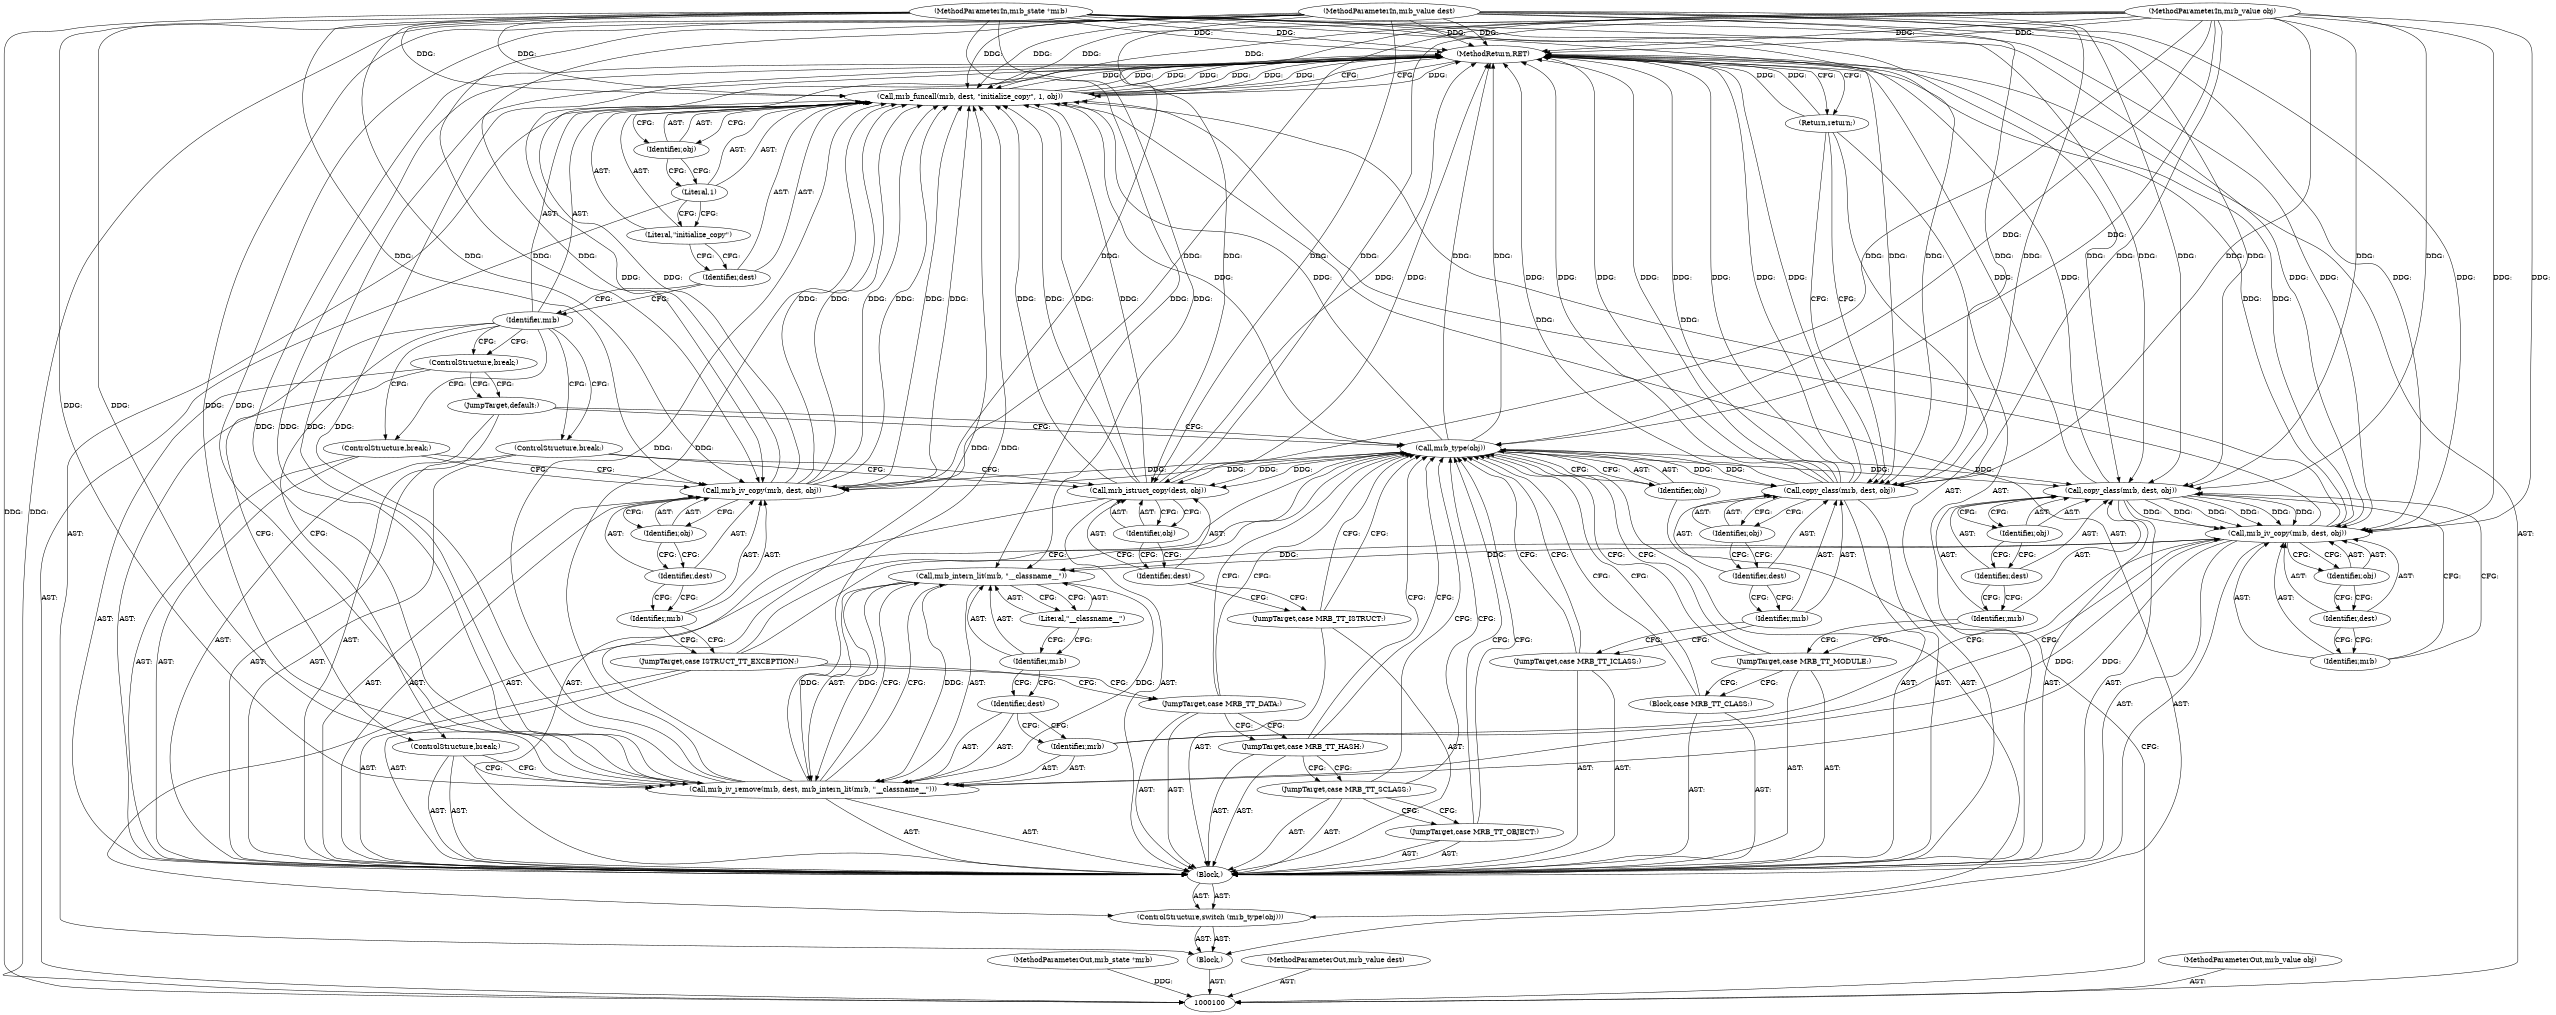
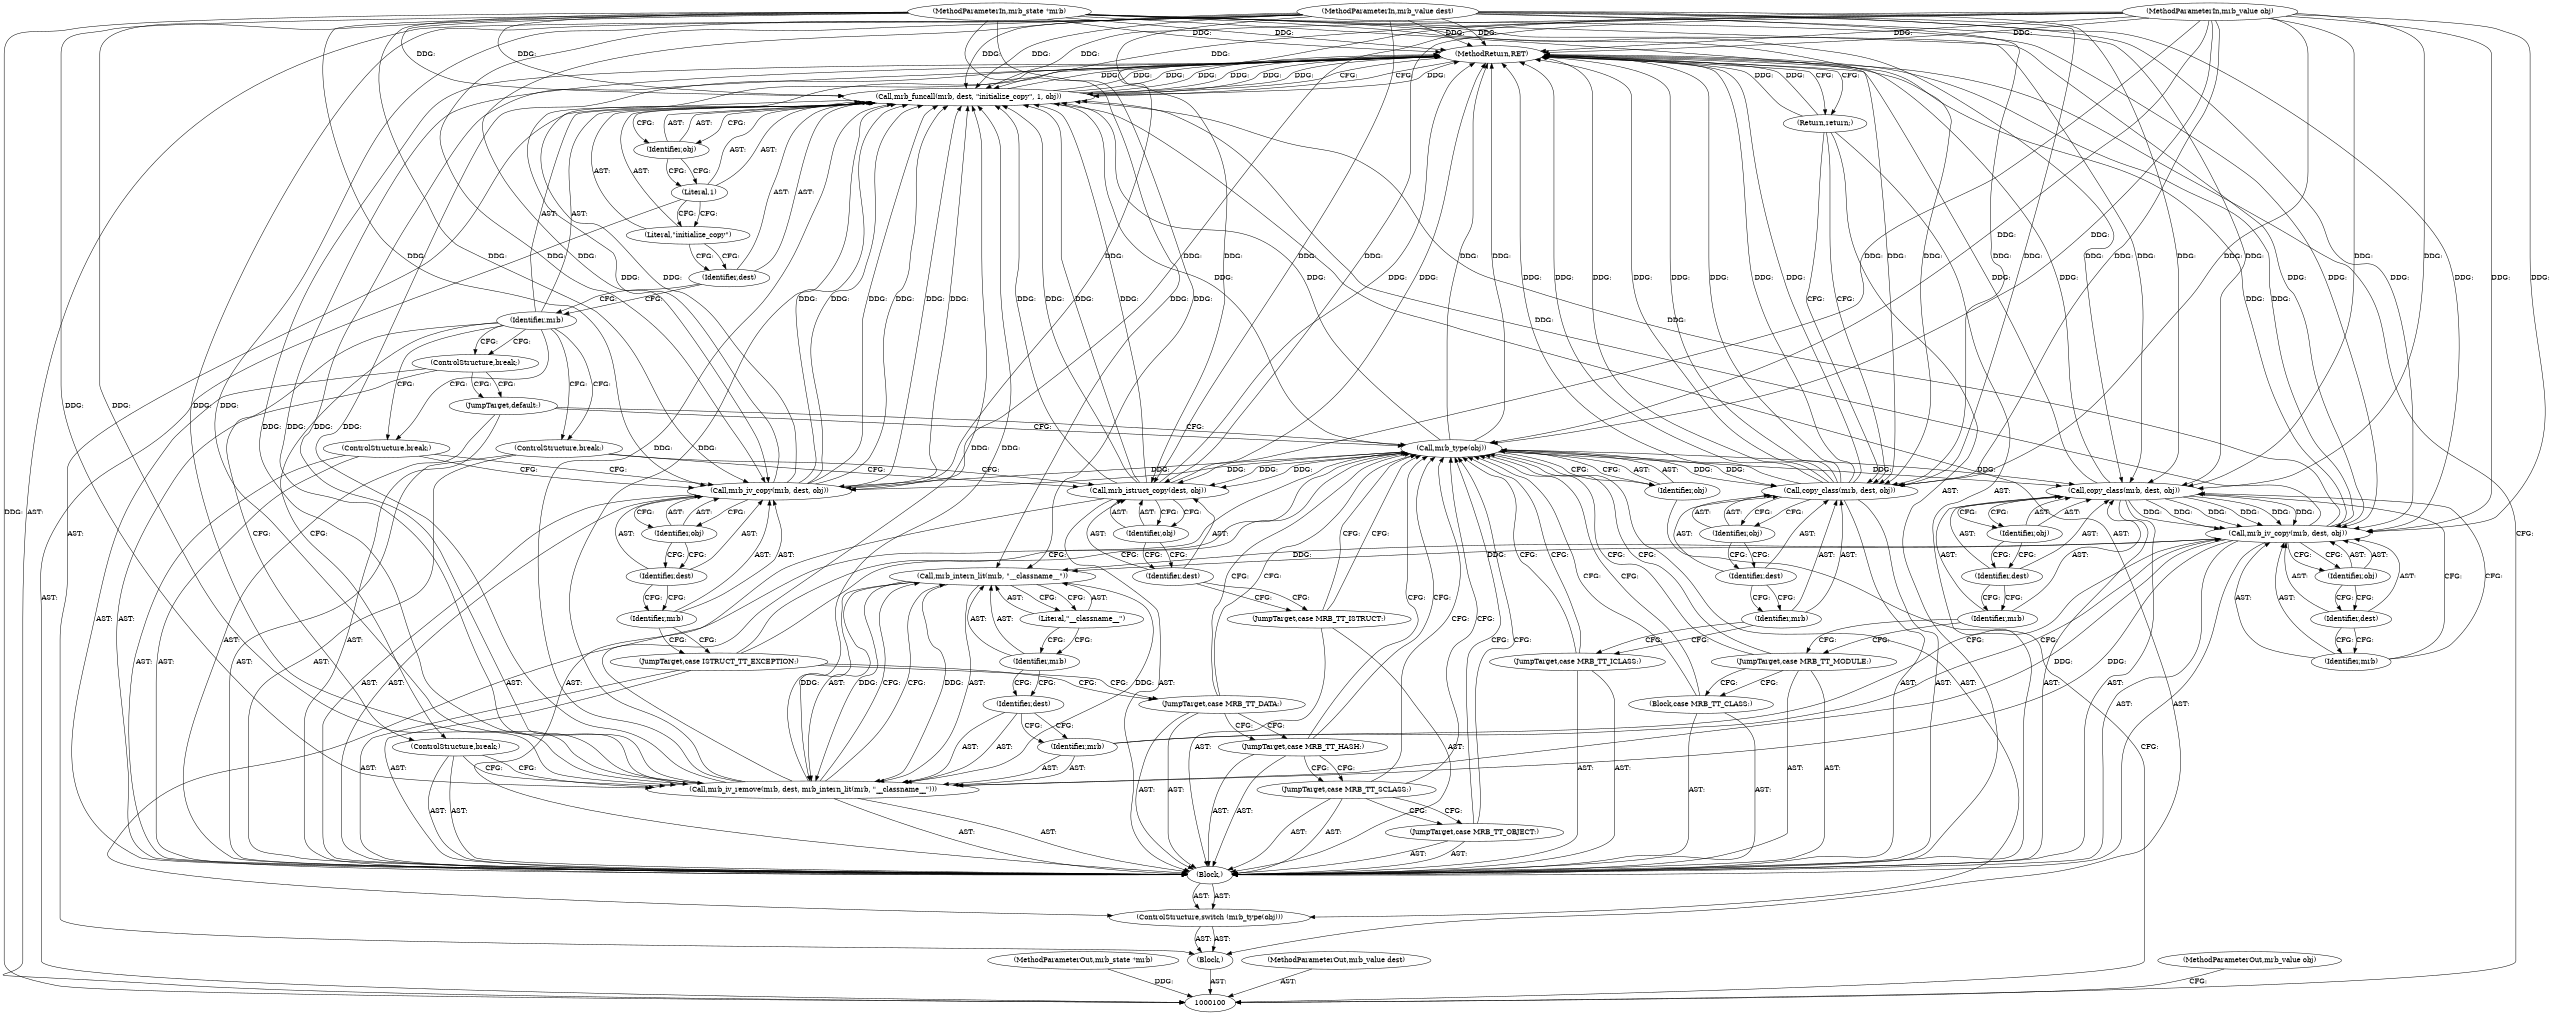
edge "(MethodParameterIn,mrb_value dest)" -> "1000100": label "DDG: " -> "AST: "
edge "(MethodReturn,RET)" -> "1000100": label "AST: " -> "CFG: "
edge "(MethodParameterOut,mrb_value obj)" -> "1000100": label "AST: " -> "CFG: "
